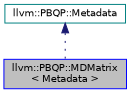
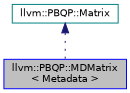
node "llvm::PBQP::Metadata": label "llvm::PBQP::Metadata" -> "llvm::PBQP::Matrix"
